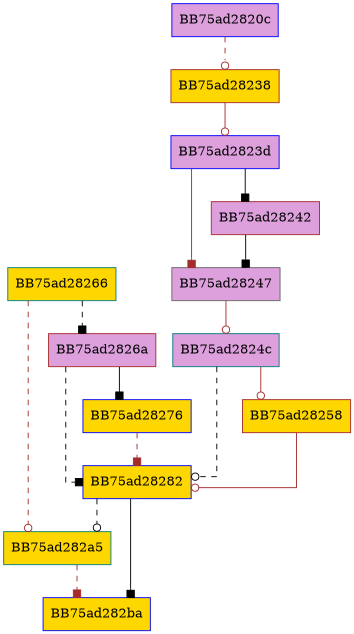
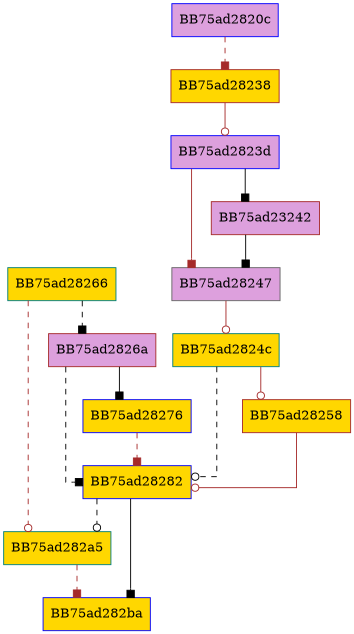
edge "BB75ad2820c" -> "BB75ad28238": arrowhead odot -> box
node "BB75ad28242": label "BB75ad28242" -> "BB75ad23242"
node "BB75ad2824c": fillcolor plum -> gold
